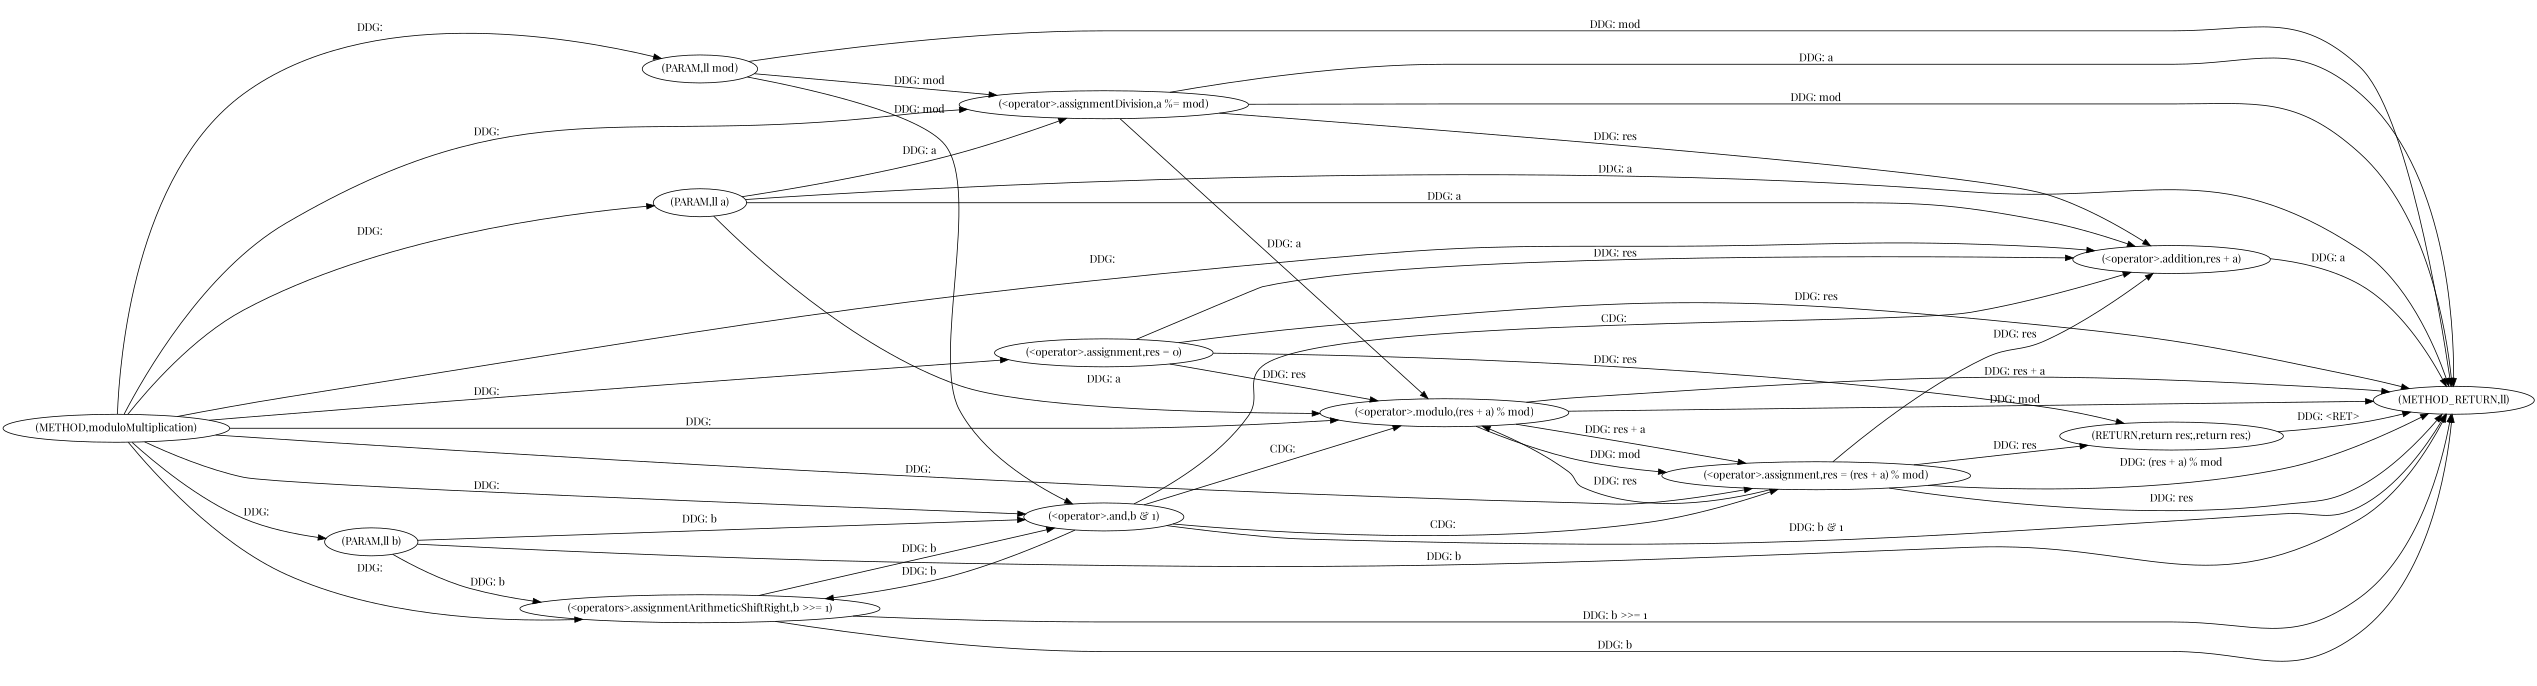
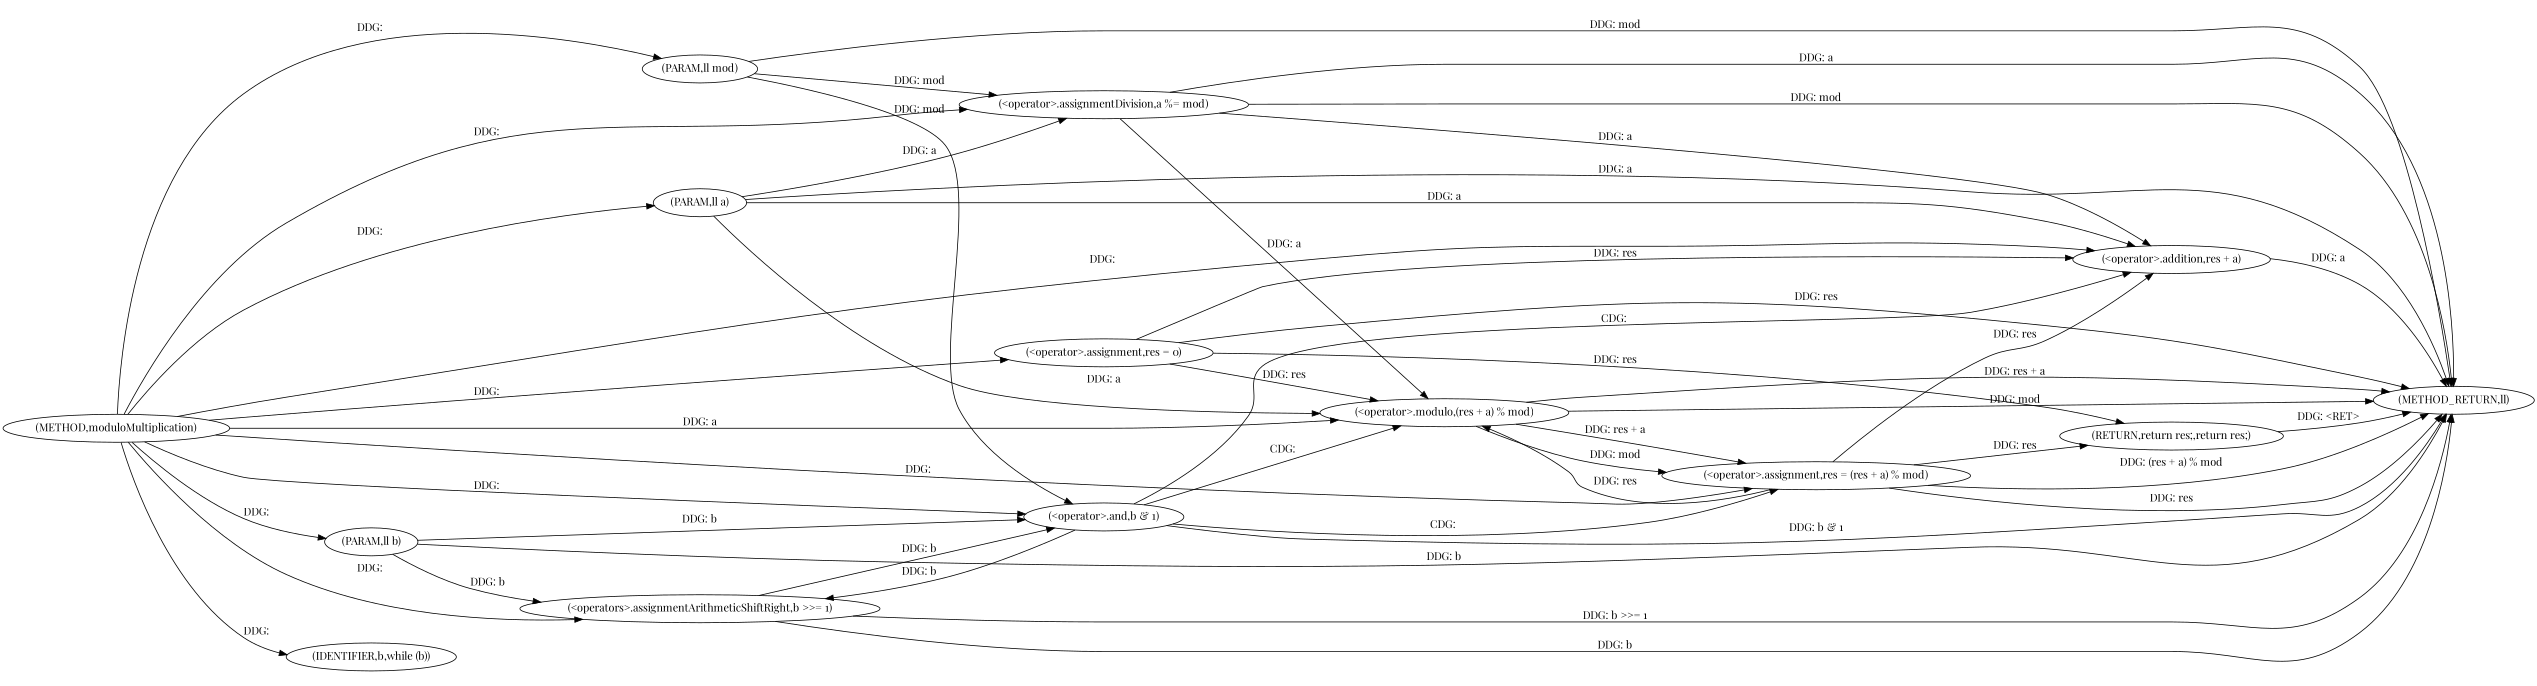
edge "(<operator>.assignmentDivision,a %= mod)" -> "(<operator>.addition,res + a)": label "DDG: res" -> "DDG: a"
edge "(METHOD,moduloMultiplication)" -> "(<operator>.modulo,(res + a) % mod)": label "DDG: " -> "DDG: a"
node "(IDENTIFIER,b,while (b))": added
